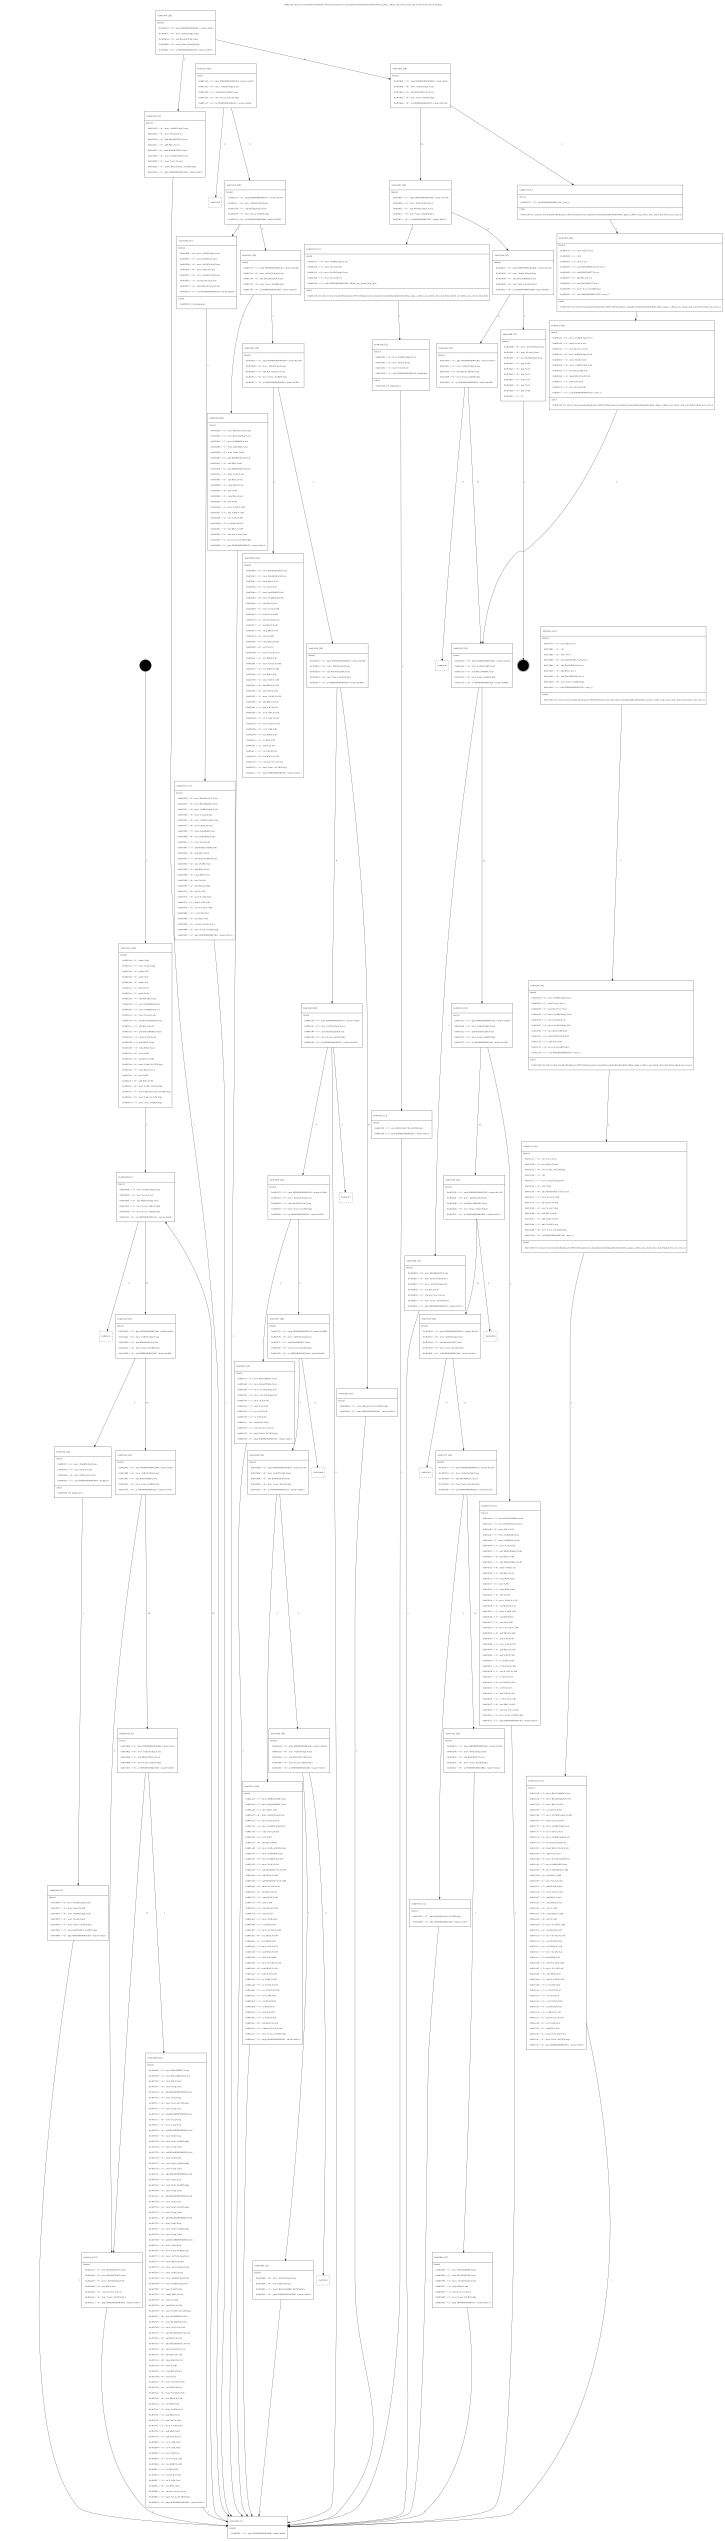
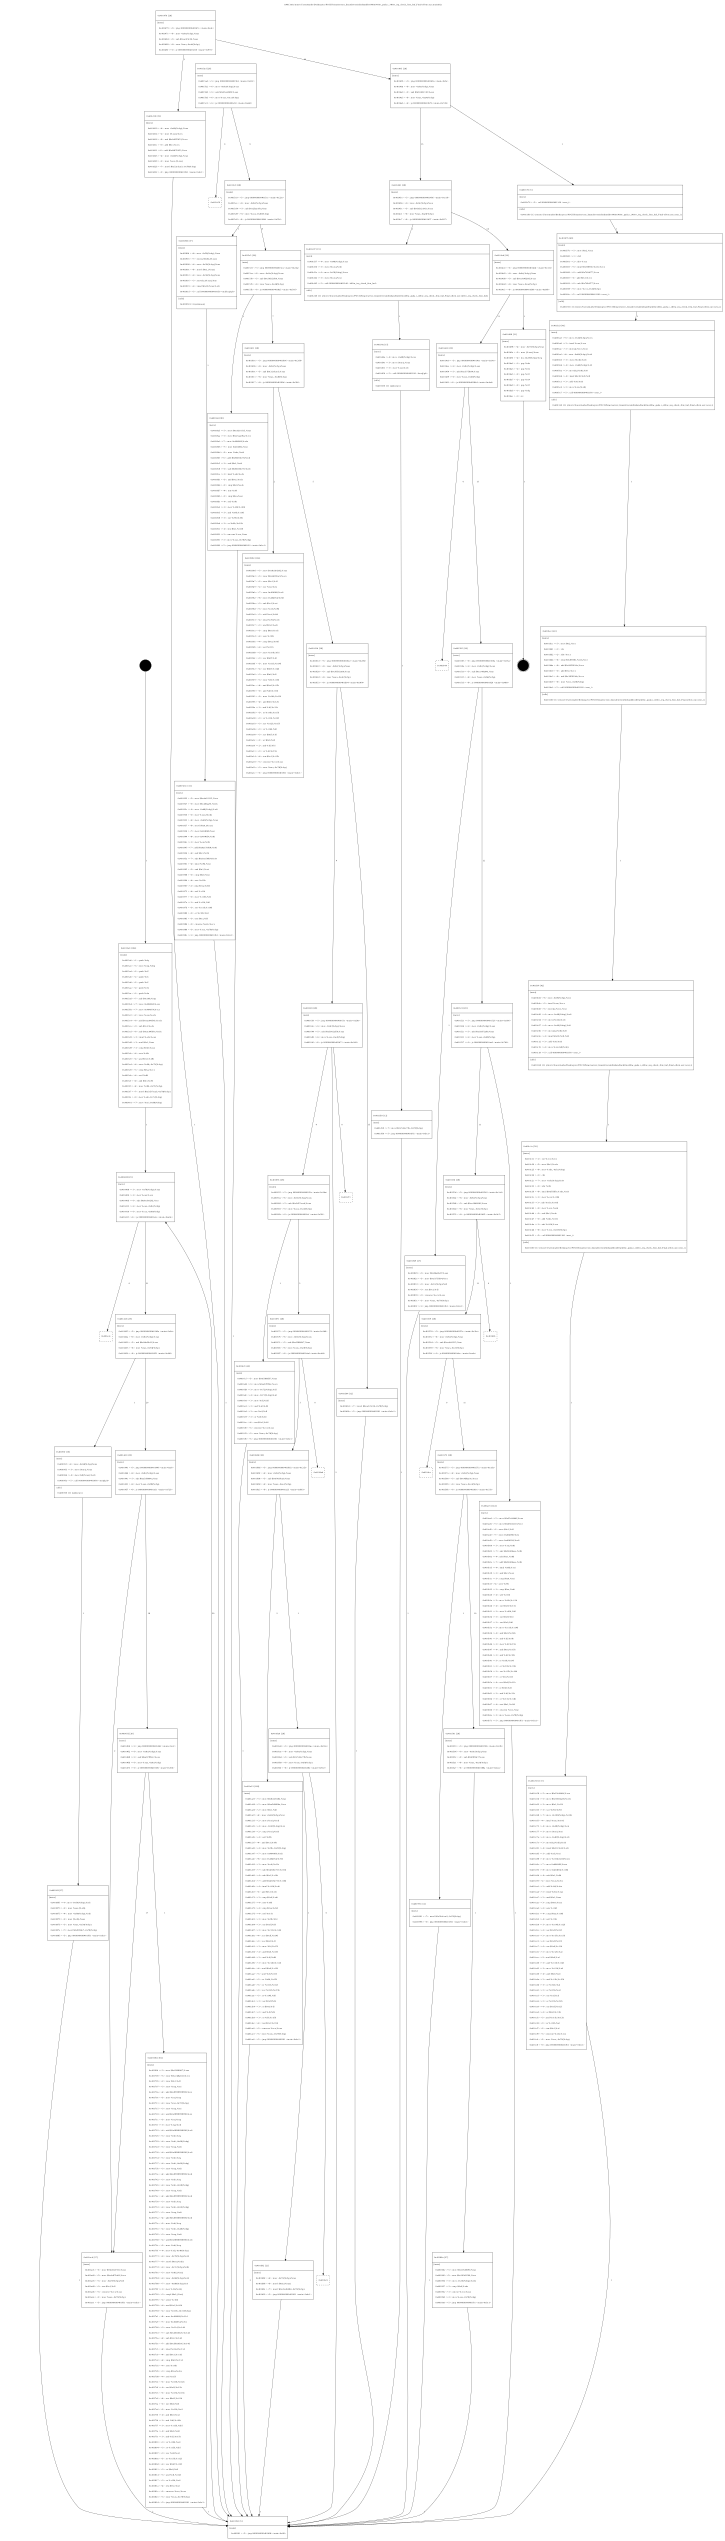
edge "0x401ba3 [41]" -> "0x401505 [28]": now "0x401ba3 [41]" -> "0x401bcc [40]"
